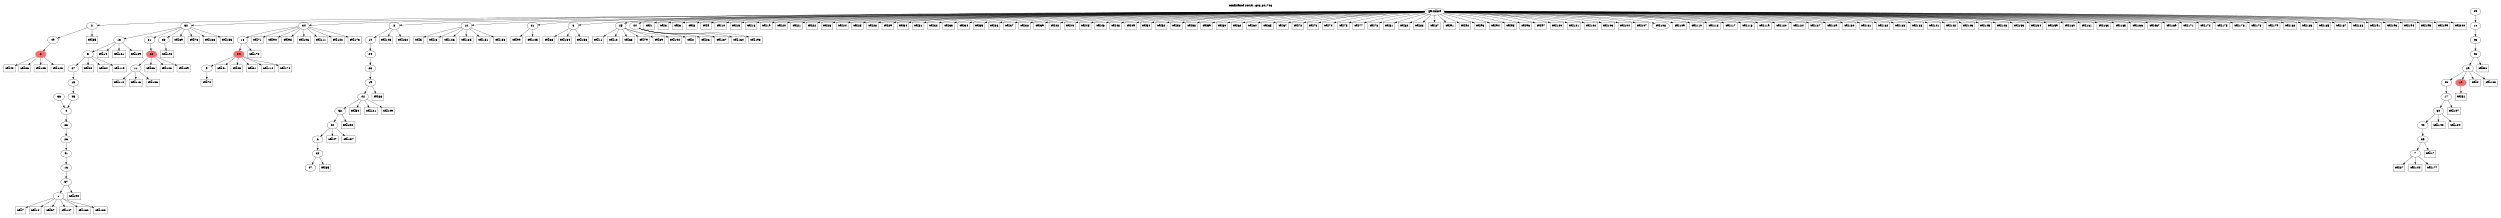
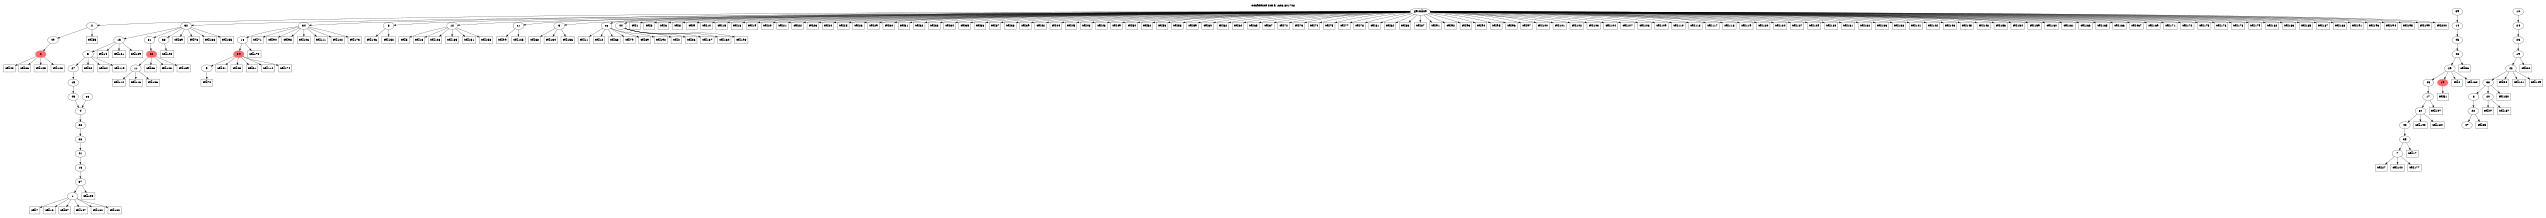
node "cell108": shape ellipse -> box
edge "8" -> "10": removed
edge "20" -> "6": now "38" -> "6"
